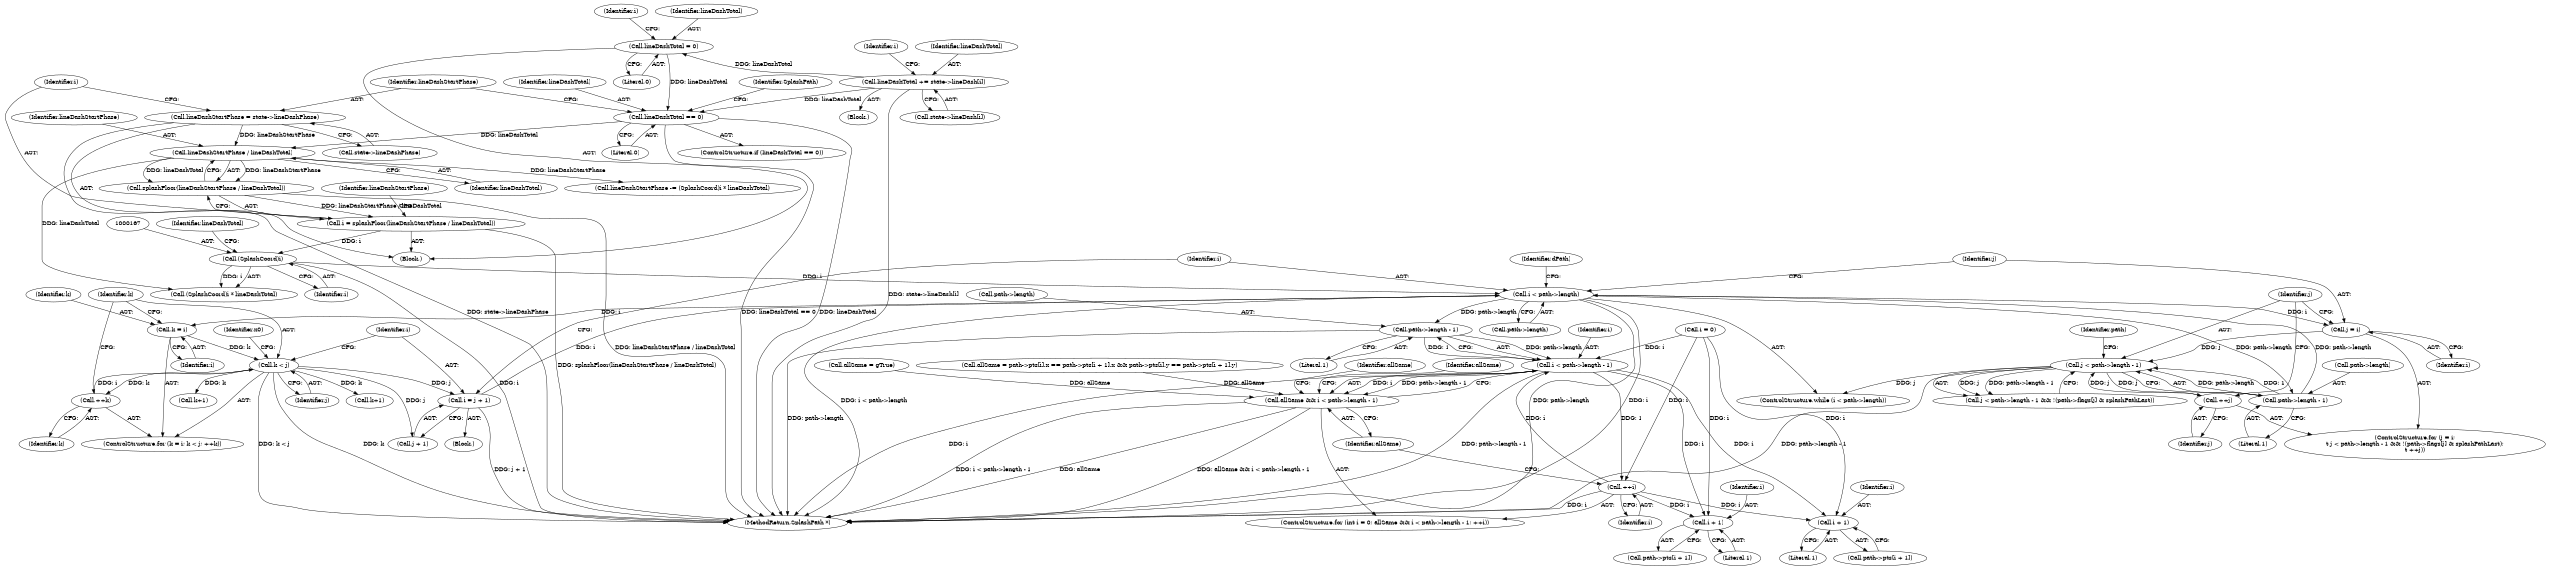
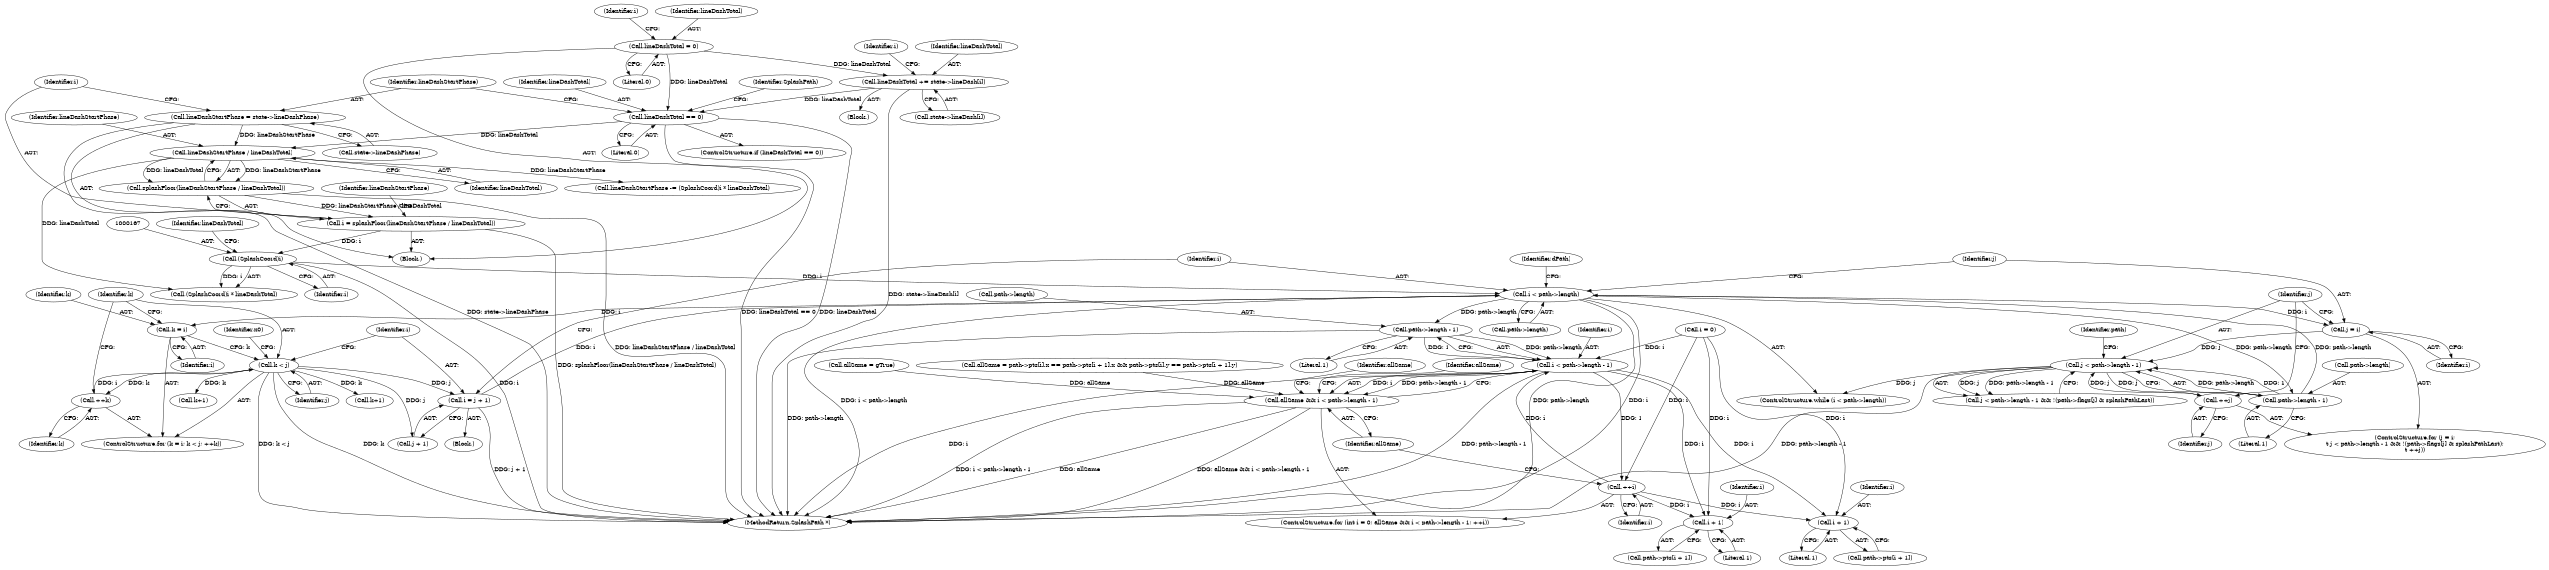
edge "(Call,lineDashTotal += state->lineDash[i])" -> "(Call,lineDashTotal = 0)": reversed
edge "(Call,k = i)" -> "(Call,k < j)": label "DDG: k" -> "CFG: k"
edge "(Call,++i)" -> "(MethodReturn,SplashPath *)": removed, label "DDG: i"
